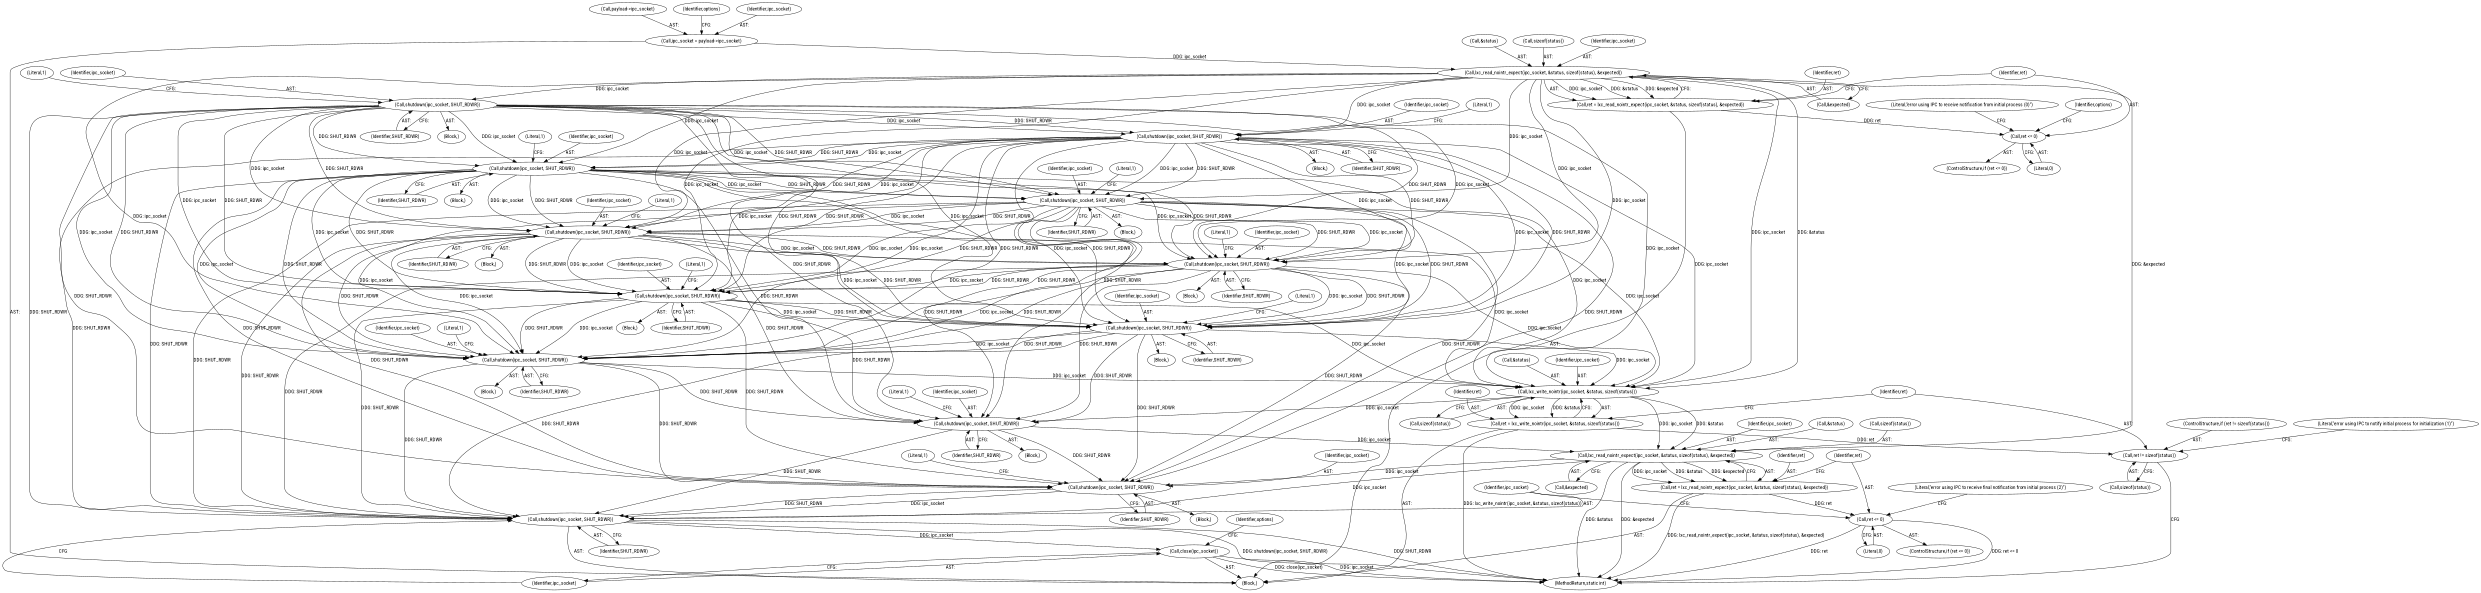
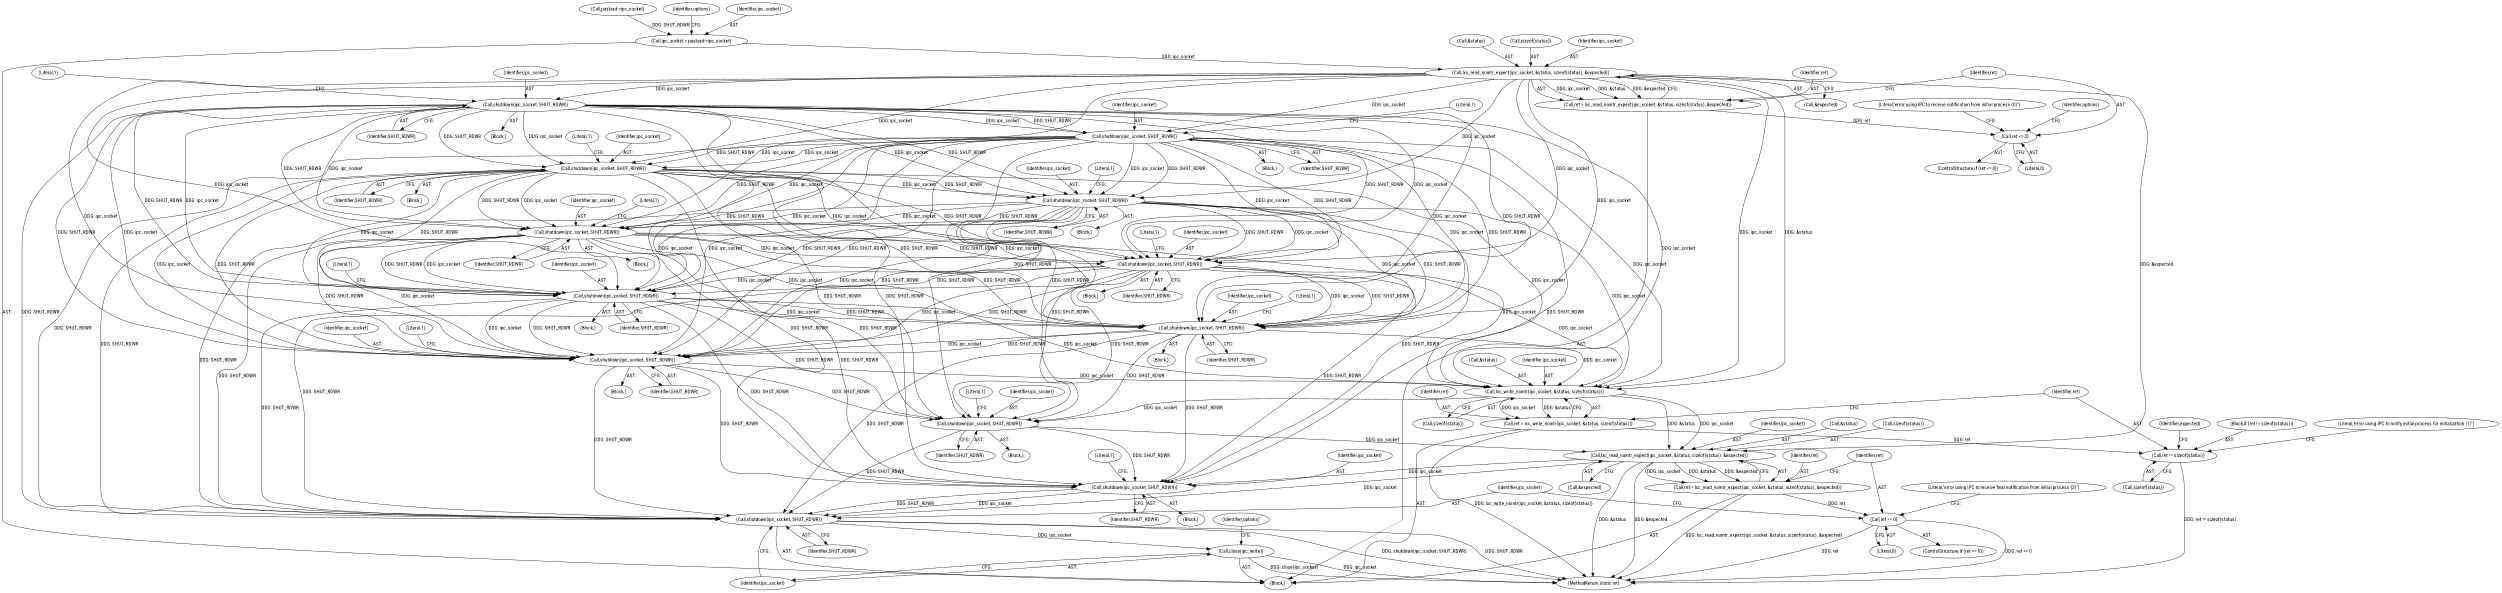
edge "(Call,payload->ipc_socket)" -> "(Call,ipc_socket = payload->ipc_socket)": label "AST: " -> "DDG: SHUT_RDWR"
node "(Identifier,expected)": added
node "(ControlStructure,if (ret != sizeof(status)))": label "(ControlStructure,if (ret != sizeof(status)))" -> "(Block,if (ret != sizeof(status)))"
edge "(Call,ret != sizeof(status))" -> "(MethodReturn,static int)": label "CFG: " -> "DDG: ret != sizeof(status)"
node "(Call,close(ipc_socket))": label "(Call,close(ipc_socket))" -> "(Call,close(ipc_write))"
